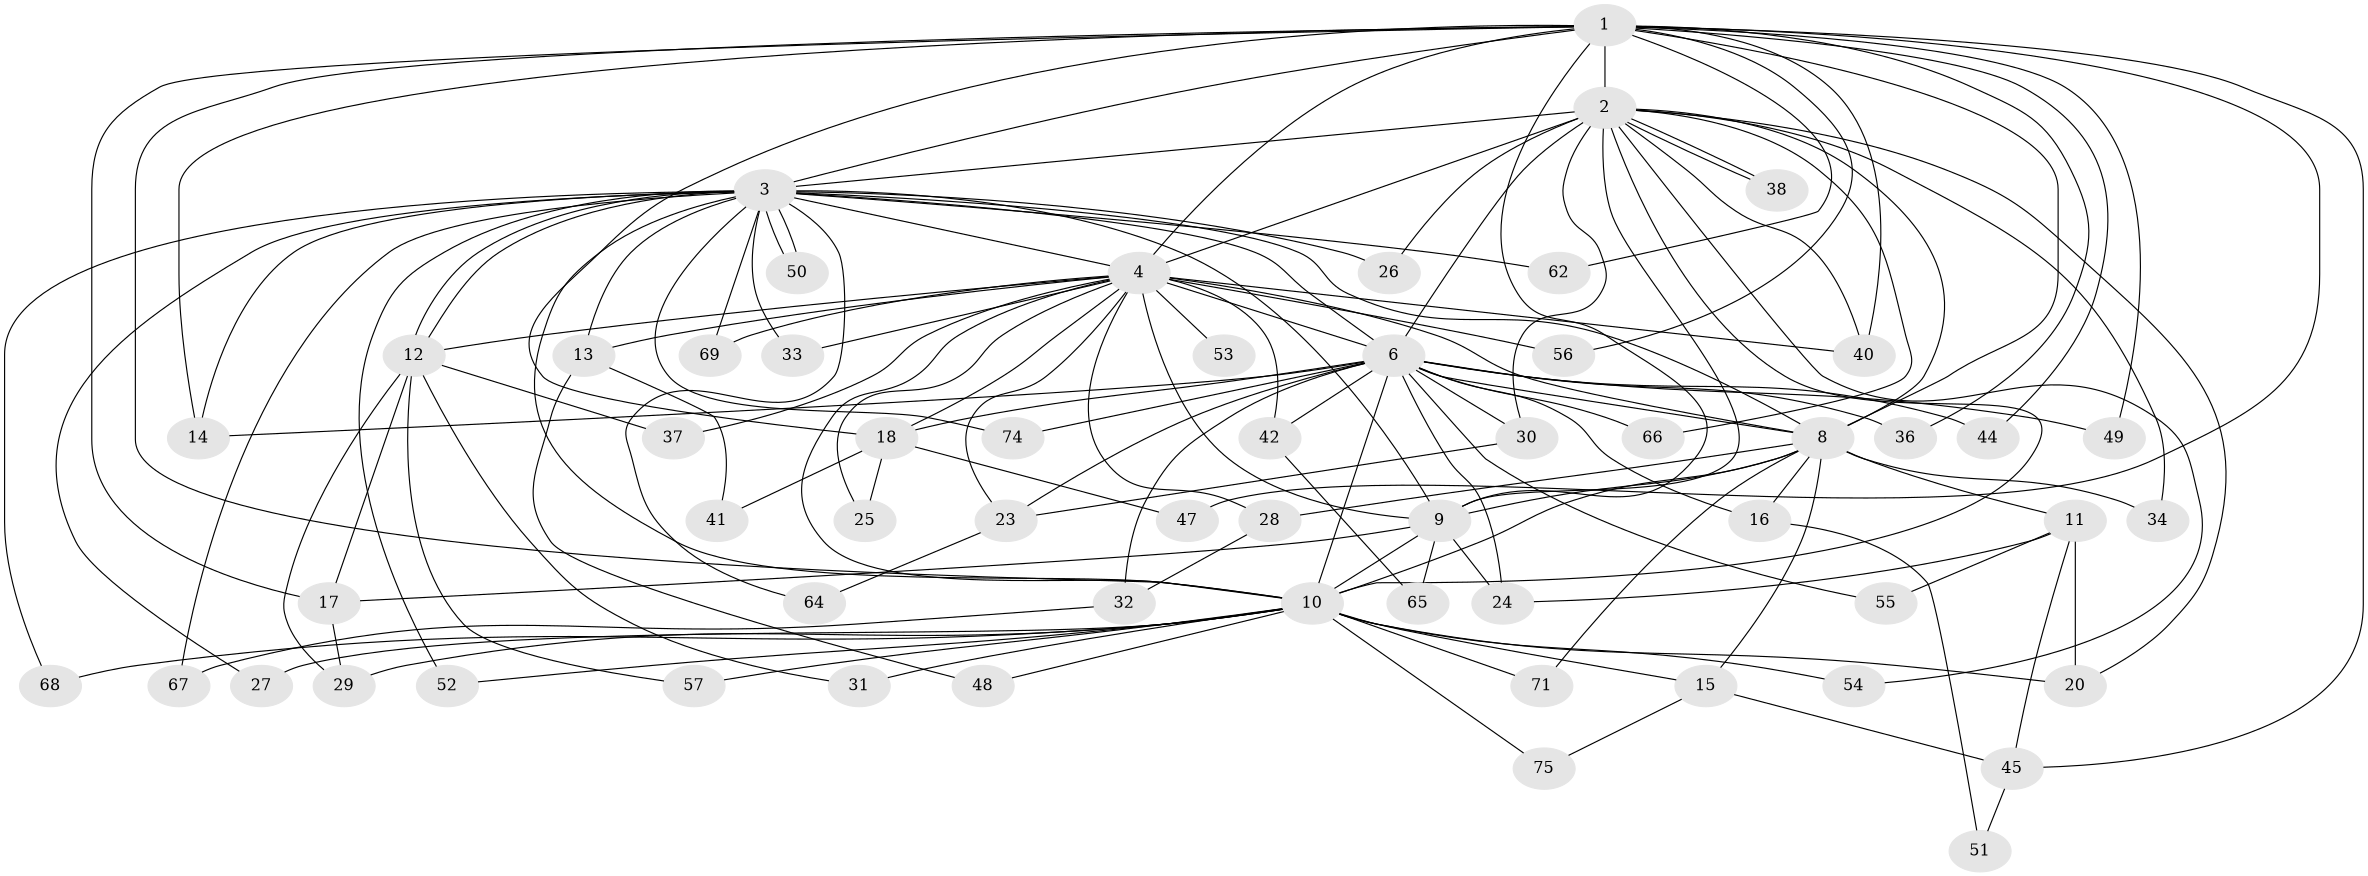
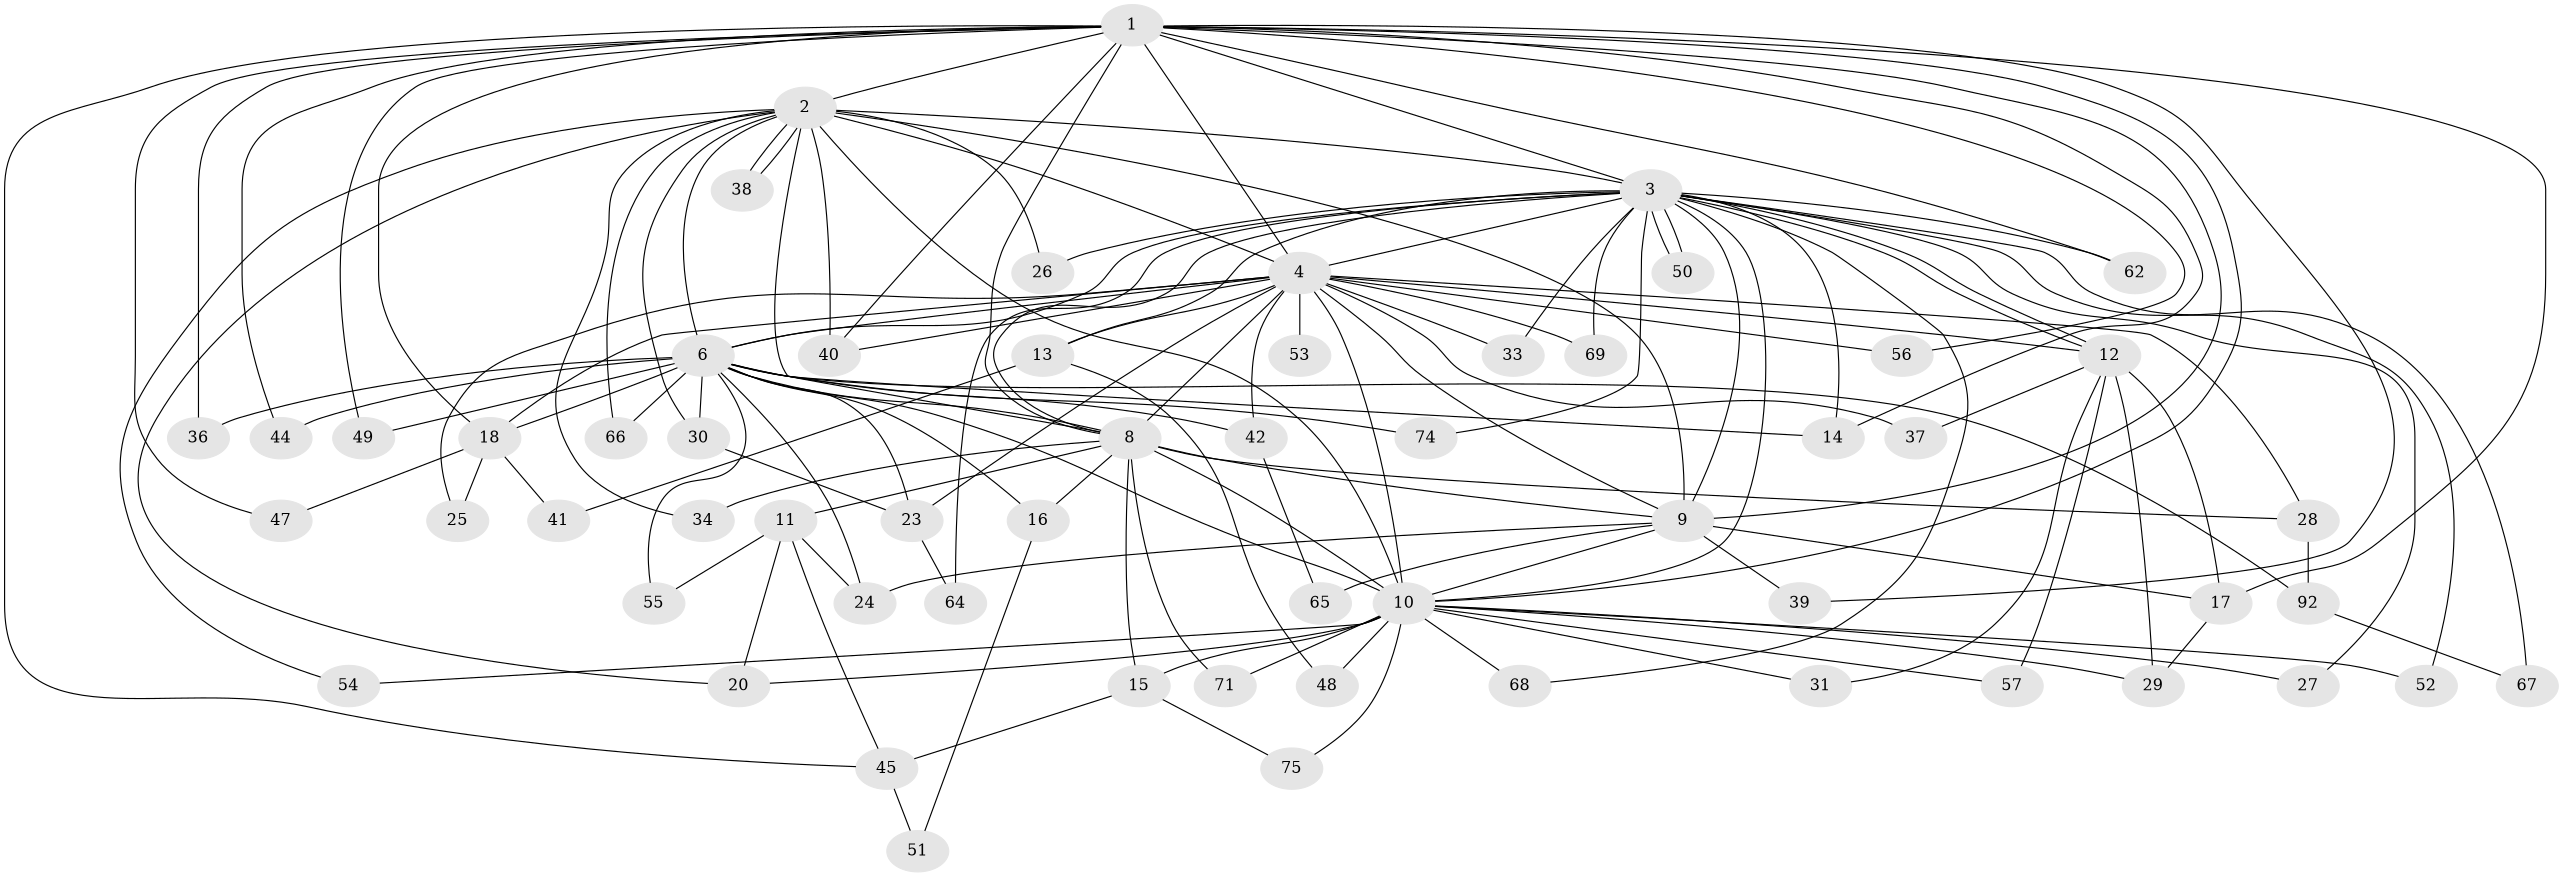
node "32": label "32" -> "92"
node "39": added
